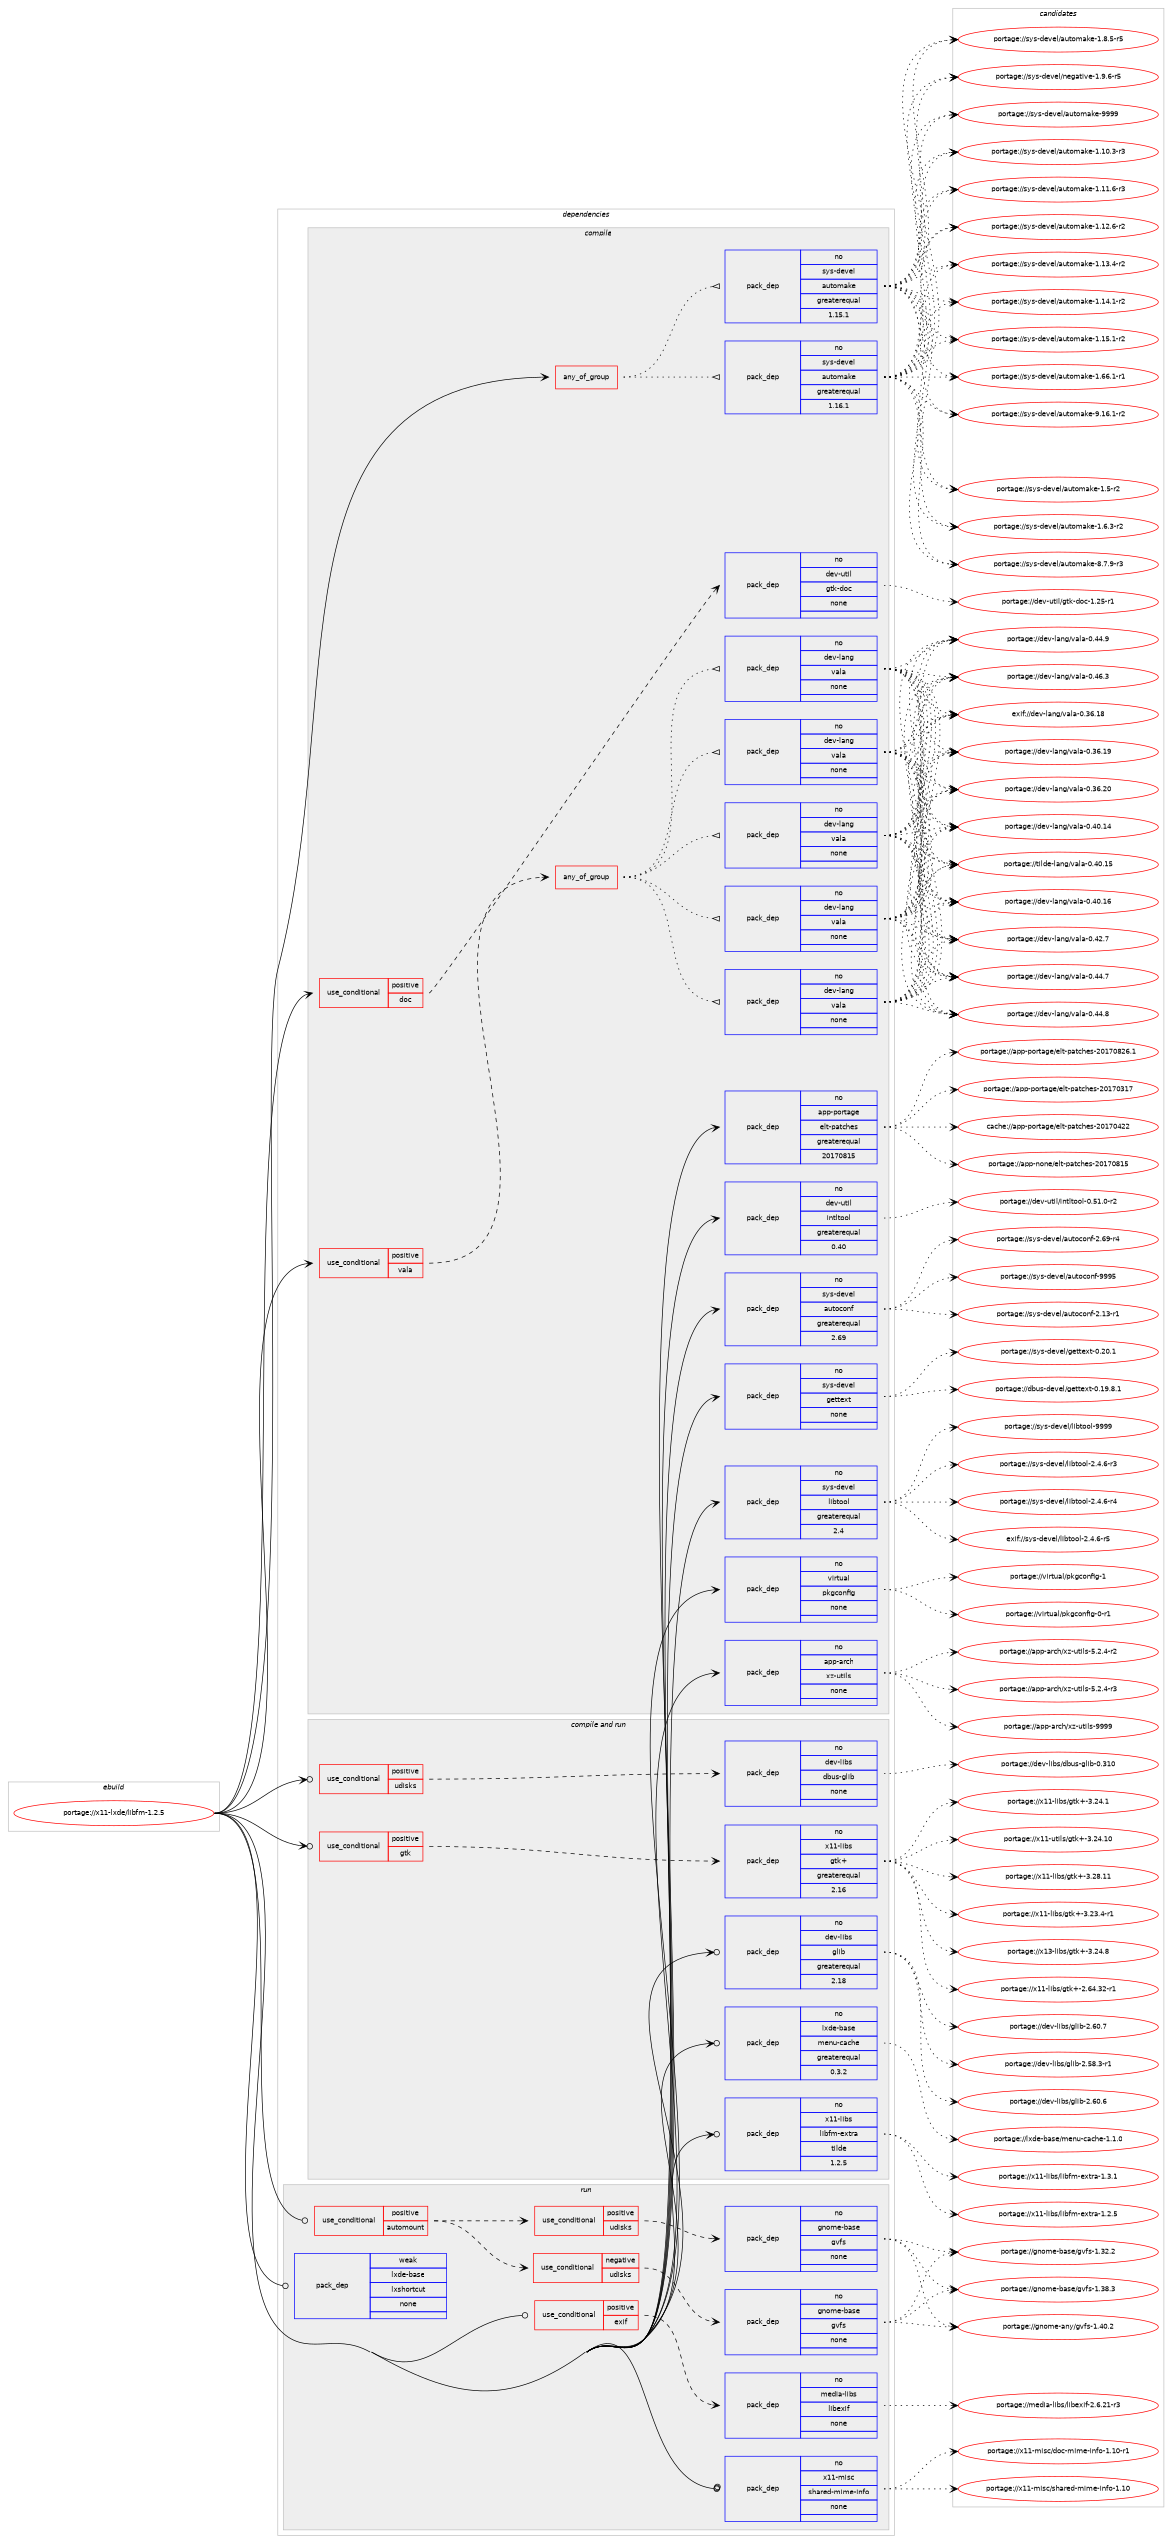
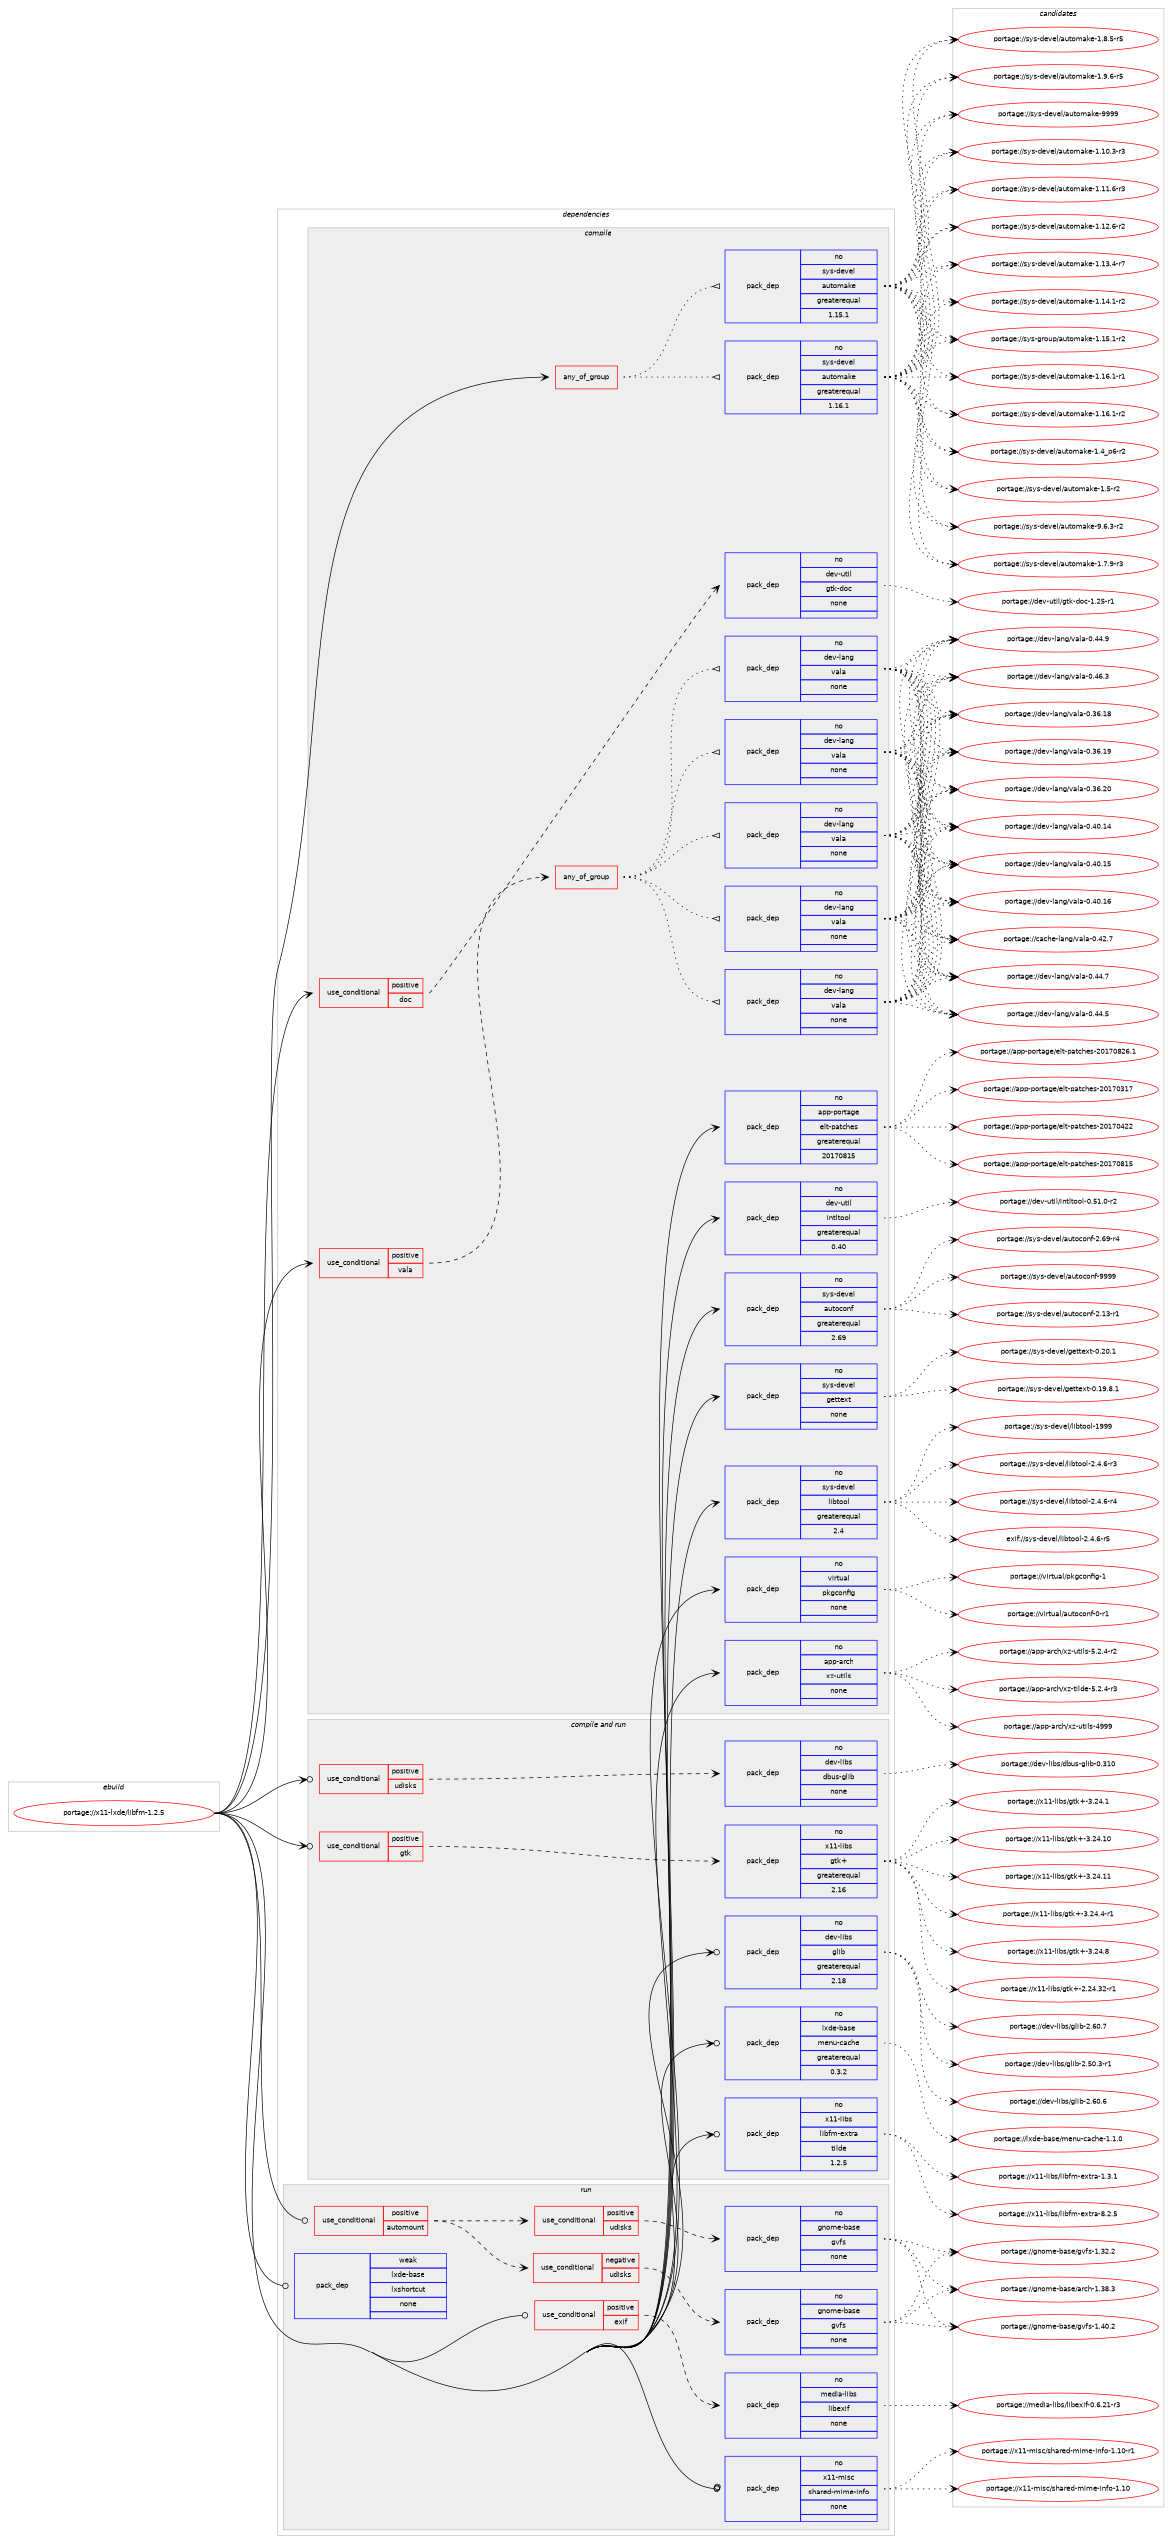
node "portage://sys-devel/negative-1.9.6-r5": label "portage://sys-devel/negative-1.9.6-r5" -> "portage://sys-devel/automake-1.9.6-r5"
node "portage://sys-devel/automake-1.13.4-r2": label "portage://sys-devel/automake-1.13.4-r2" -> "portage://sys-devel/automake-1.13.4-r7"
node "portage://sys-devel/automake-1.15.1-r2": label "portage://sys-devel/automake-1.15.1-r2" -> "portage://sys-group/automake-1.15.1-r2"
node "portage://sys-devel/automake-1.66.1-r1": label "portage://sys-devel/automake-1.66.1-r1" -> "portage://sys-devel/automake-1.16.1-r1"
node "portage://sys-devel/automake-9.16.1-r2": label "portage://sys-devel/automake-9.16.1-r2" -> "portage://sys-devel/automake-1.16.1-r2"
node "portage://sys-devel/automake-1.4_p6-r2": added
node "portage://sys-devel/automake-1.6.3-r2": label "portage://sys-devel/automake-1.6.3-r2" -> "portage://sys-devel/automake-9.6.3-r2"
node "portage://sys-devel/automake-8.7.9-r3": label "portage://sys-devel/automake-8.7.9-r3" -> "portage://sys-devel/automake-1.7.9-r3"
node "exif://dev-lang/vala-0.36.18": label "exif://dev-lang/vala-0.36.18" -> "portage://dev-lang/vala-0.36.18"
node "portage://tilde-lang/vala-0.40.15": label "portage://tilde-lang/vala-0.40.15" -> "portage://dev-lang/vala-0.40.15"
node "portage://dev-lang/vala-0.42.7": label "portage://dev-lang/vala-0.42.7" -> "portage://cache-lang/vala-0.42.7"
node "portage://dev-lang/vala-0.44.8": label "portage://dev-lang/vala-0.44.8" -> "portage://dev-lang/vala-0.44.5"
node "cache://app-portage/elt-patches-20170422": label "cache://app-portage/elt-patches-20170422" -> "portage://app-portage/elt-patches-20170422"
node "portage://app-none/elt-patches-20170815": label "portage://app-none/elt-patches-20170815" -> "portage://app-portage/elt-patches-20170815"
node "portage://sys-devel/autoconf-9995": label "portage://sys-devel/autoconf-9995" -> "portage://sys-devel/autoconf-9999"
node "portage://dbus-devel/gettext-0.19.8.1": label "portage://dbus-devel/gettext-0.19.8.1" -> "portage://sys-devel/gettext-0.19.8.1"
node "portage://sys-devel/libtool-9999": label "portage://sys-devel/libtool-9999" -> "portage://sys-devel/libtool-1999"
node "portage://virtual/pkgconfig-0-r1": label "portage://virtual/pkgconfig-0-r1" -> "portage://virtual/autoconf-0-r1"
node "portage://app-arch/xz-utils-5.2.4-r3": label "portage://app-arch/xz-utils-5.2.4-r3" -> "portage://app-arch/xz-tilde-5.2.4-r3"
node "portage://app-arch/xz-utils-9999": label "portage://app-arch/xz-utils-9999" -> "portage://app-arch/xz-utils-4999"
node "portage://x11-utils/gtk+-3.24.10": label "portage://x11-utils/gtk+-3.24.10" -> "portage://x11-libs/gtk+-3.24.10"
node "portage://x11-libs/gtk+-3.28.11": label "portage://x11-libs/gtk+-3.28.11" -> "portage://x11-libs/gtk+-3.24.11"
node "portage://x11-libs/gtk+-3.23.4-r1": label "portage://x11-libs/gtk+-3.23.4-r1" -> "portage://x11-libs/gtk+-3.24.4-r1"
node "portage://x13-libs/gtk+-3.24.8": label "portage://x13-libs/gtk+-3.24.8" -> "portage://x11-libs/gtk+-3.24.8"
node "portage://x11-libs/gtk+-2.64.32-r1": label "portage://x11-libs/gtk+-2.64.32-r1" -> "portage://x11-libs/gtk+-2.24.32-r1"
node "portage://dev-libs/glib-2.58.3-r1": label "portage://dev-libs/glib-2.58.3-r1" -> "portage://dev-libs/glib-2.50.3-r1"
node "portage://x11-libs/libfm-extra-1.2.5": label "portage://x11-libs/libfm-extra-1.2.5" -> "portage://x11-libs/libfm-extra-8.2.5"
node "portage://gnome-base/gvfs-1.38.3": label "portage://gnome-base/gvfs-1.38.3" -> "portage://gnome-base/arch-1.38.3"
node "portage://gnome-any/gvfs-1.40.2": label "portage://gnome-any/gvfs-1.40.2" -> "portage://gnome-base/gvfs-1.40.2"
node "portage://media-libs/libexif-2.6.21-r3": label "portage://media-libs/libexif-2.6.21-r3" -> "portage://media-libs/libexif-0.6.21-r3"
node "portage://x11-misc/doc-mime-info-1.10-r1": label "portage://x11-misc/doc-mime-info-1.10-r1" -> "portage://x11-misc/shared-mime-info-1.10-r1"
